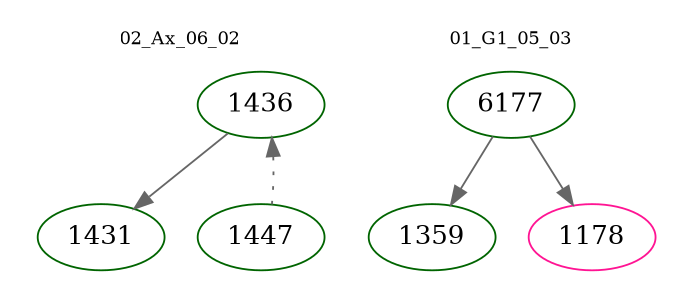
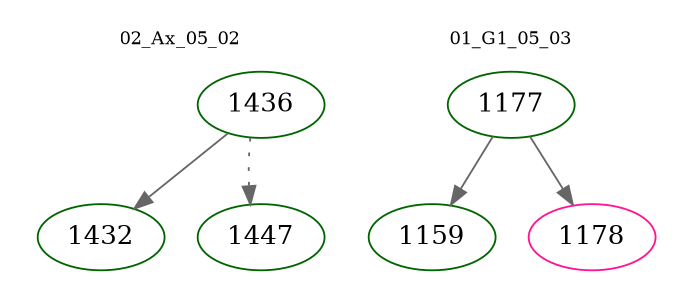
cluster "02_Ax_06_02": label "02_Ax_06_02" -> "02_Ax_05_02"
node "6177": label "6177" -> "1177"
edge "1447" -> "1436": reversed
node "1431": label "1431" -> "1432"
node "1359": label "1359" -> "1159"
